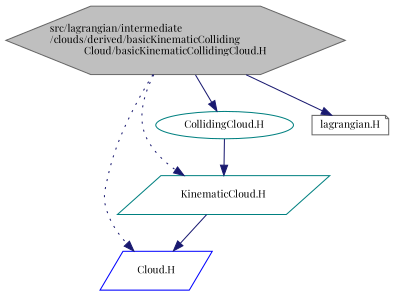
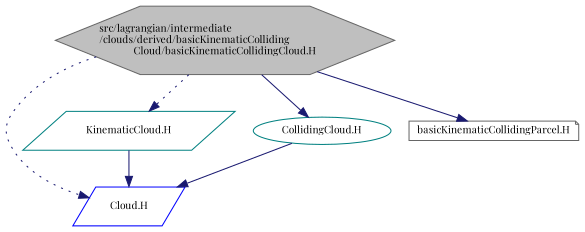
node "lagrangian.H": label "lagrangian.H" -> "basicKinematicCollidingParcel.H"
edge "CollidingCloud.H" -> "KinematicCloud.H": now "CollidingCloud.H" -> "Cloud.H"
